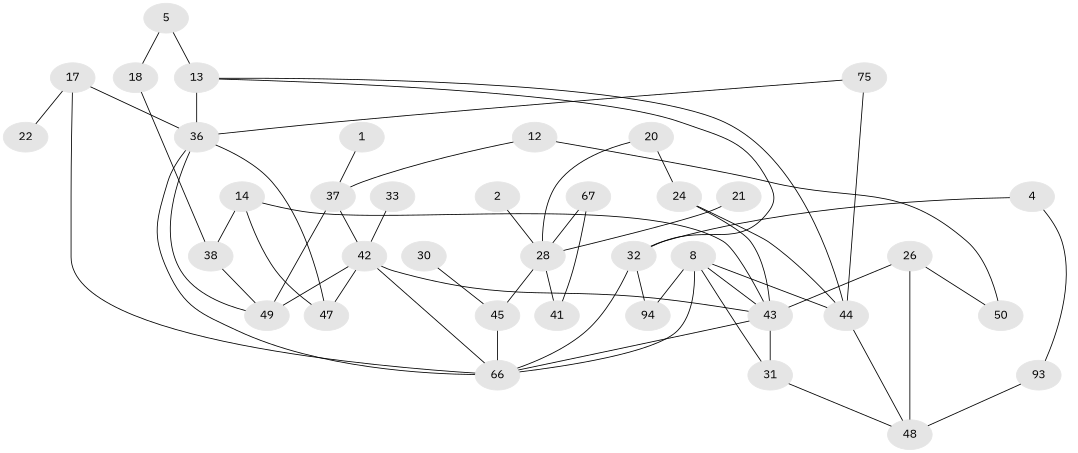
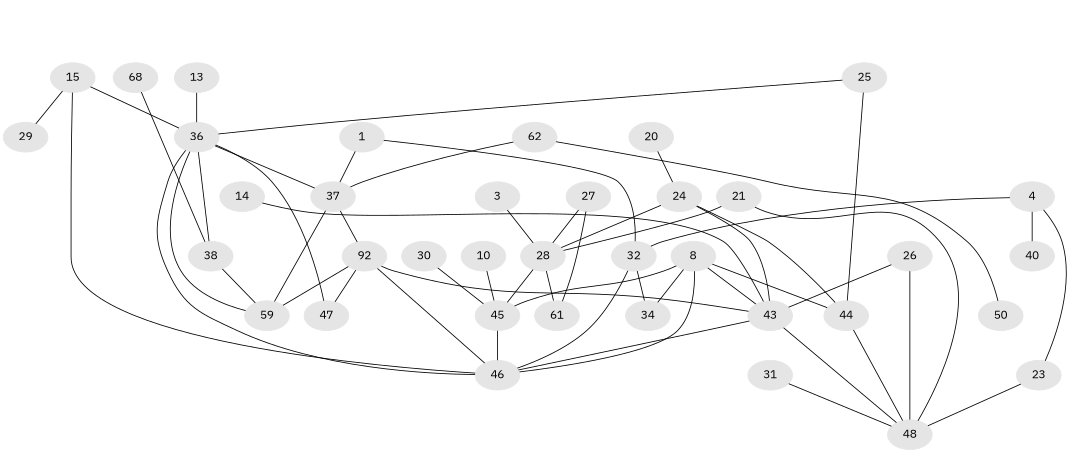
node "5": removed
node "17": label "17" -> "15"
node "18": label "18" -> "68"
node "75": label "75" -> "25"
edge "13" -- "44": removed
edge "13" -- "32": now "1" -- "32"
node "22": label "22" -> "29"
node "12": label "12" -> "62"
edge "36" -- "37": added
edge "20" -- "28": now "24" -- "28"
node "33": removed
node "2": label "2" -> "3"
node "67": label "67" -> "27"
edge "14" -- "38": now "36" -- "38"
edge "21" -- "48": added
node "42": label "42" -> "92"
node "10": added
node "40": added
edge "14" -- "47": removed
edge "26" -- "50": removed
node "49": label "49" -> "59"
node "41": label "41" -> "61"
node "94": label "94" -> "34"
edge "8" -- "31": now "8" -- "45"
edge "43" -- "31": now "43" -- "48"
node "66": label "66" -> "46"
node "93": label "93" -> "23"
